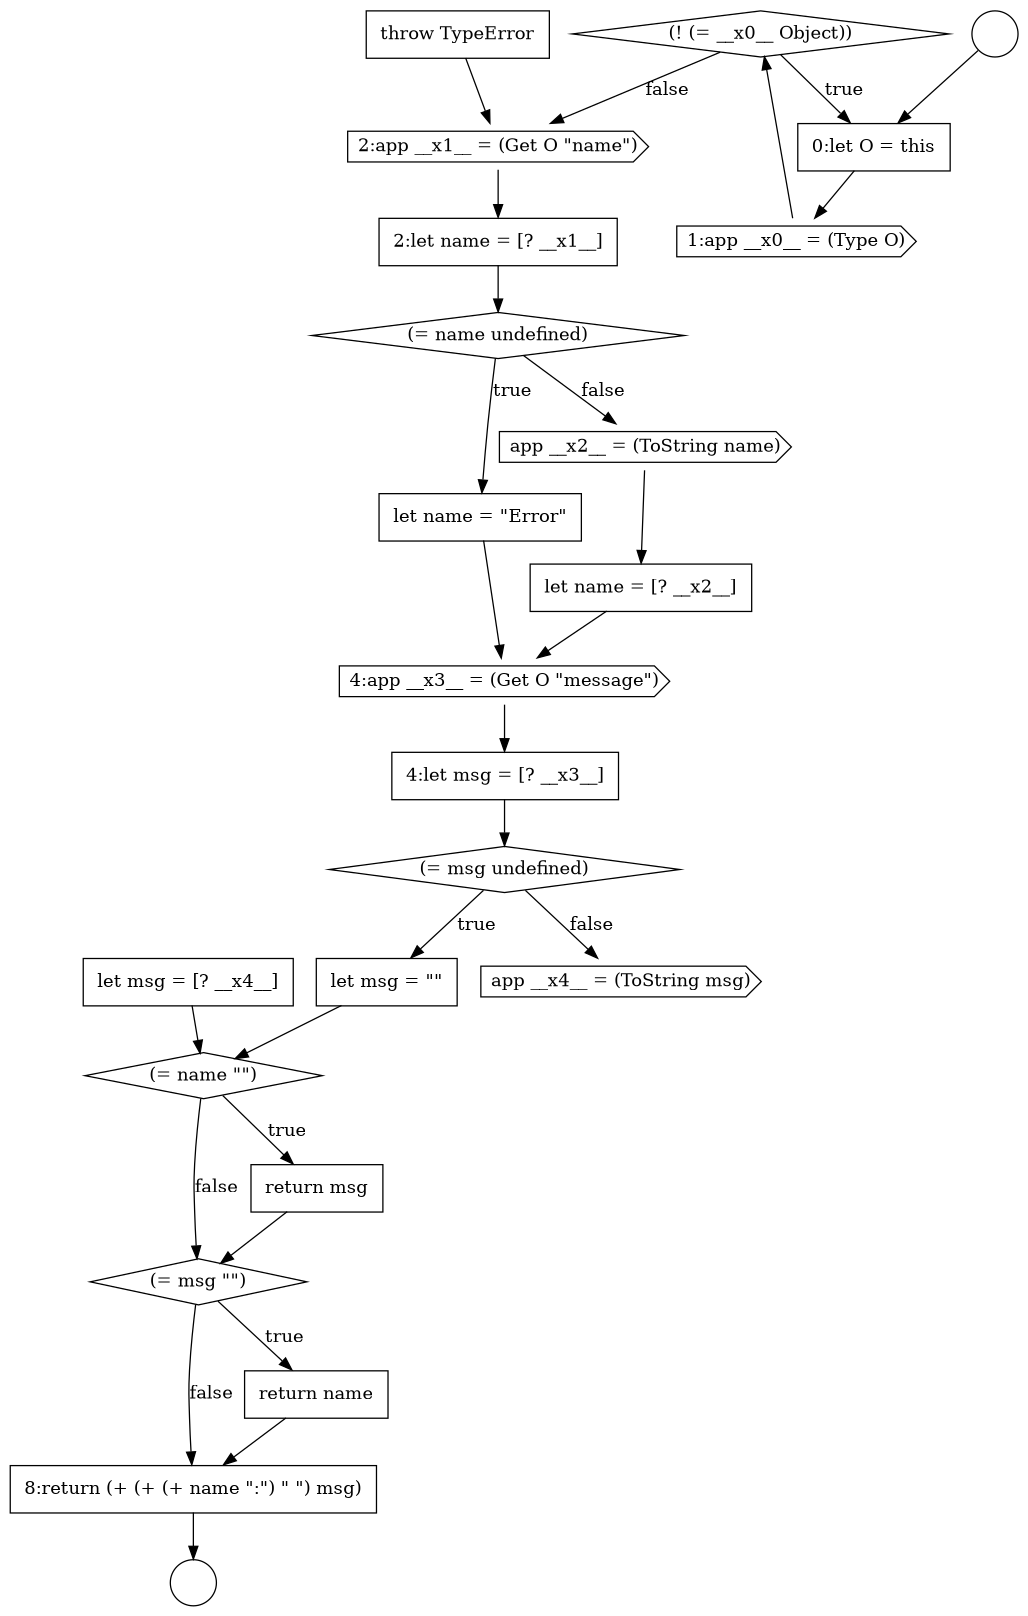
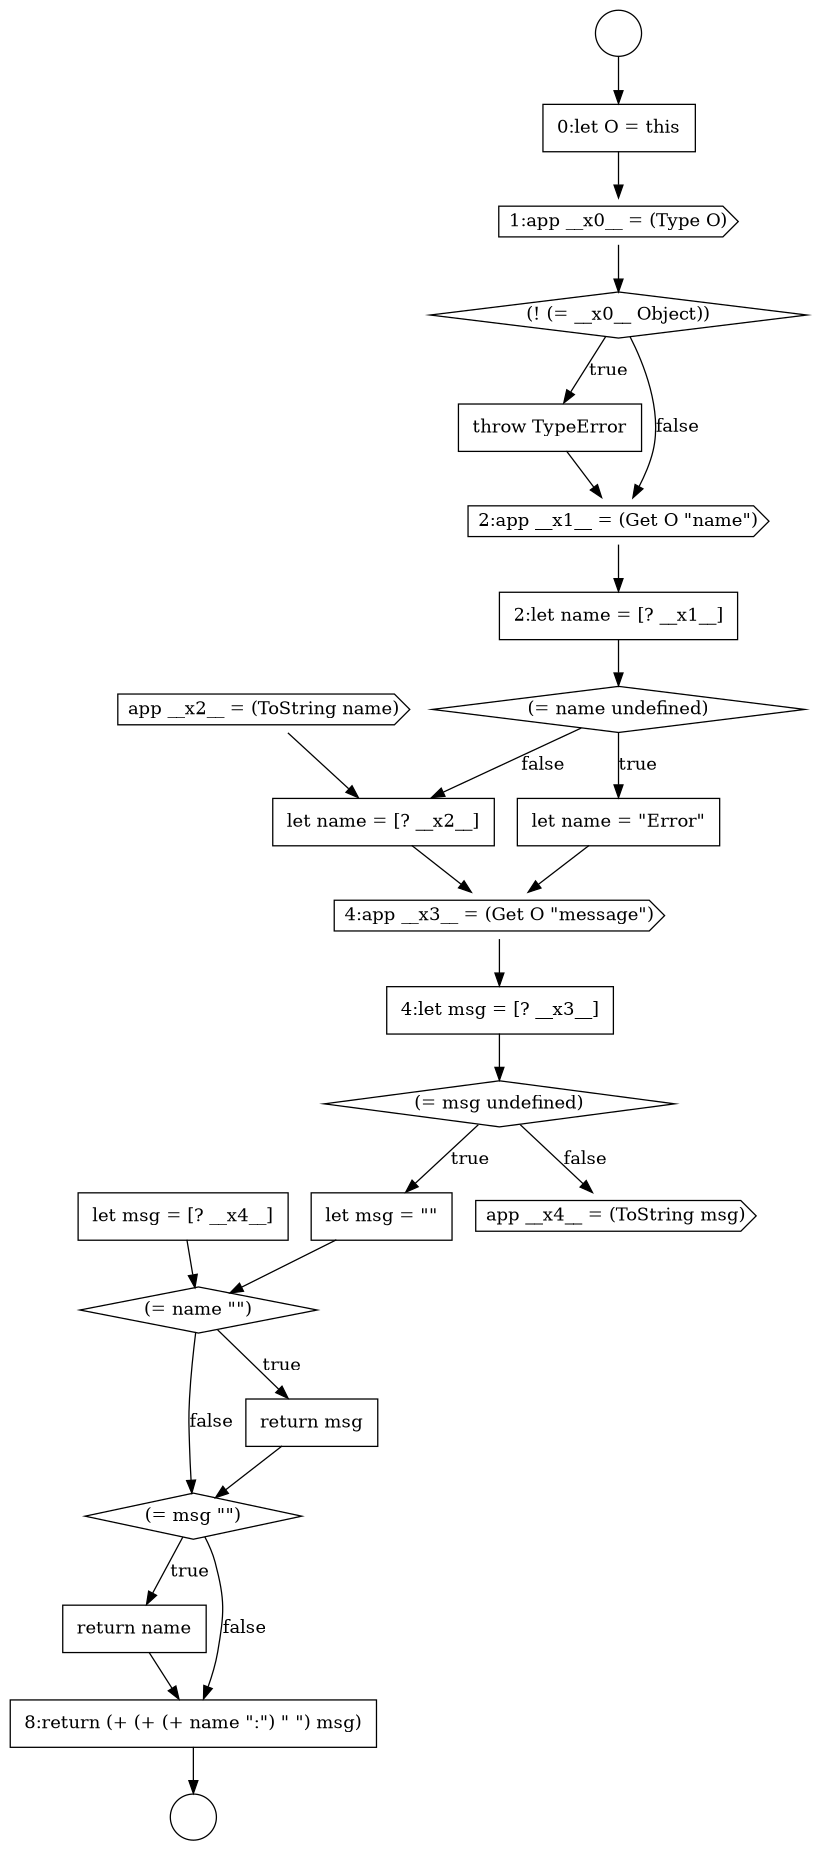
edge "(! (= __x0__ Object))" -> "0:let O = this": now "(! (= __x0__ Object))" -> "throw TypeError"
edge "(= name undefined)" -> "app __x2__ = (ToString name)": now "(= name undefined)" -> "let name = [? __x2__]"
